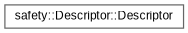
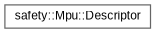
node "safety::Descriptor::Descriptor": label "safety::Descriptor::Descriptor" -> "safety::Mpu::Descriptor"
